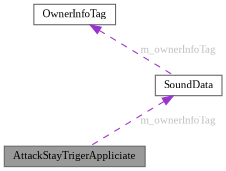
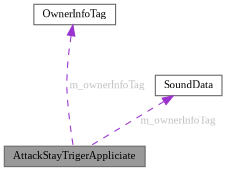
edge "SoundData" -> "OwnerInfoTag": now "AttackStayTrigerAppliciate" -> "OwnerInfoTag"
